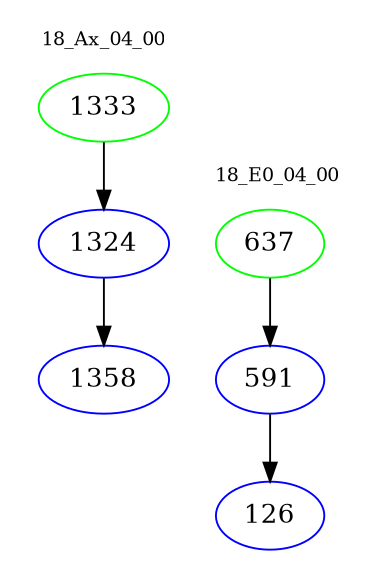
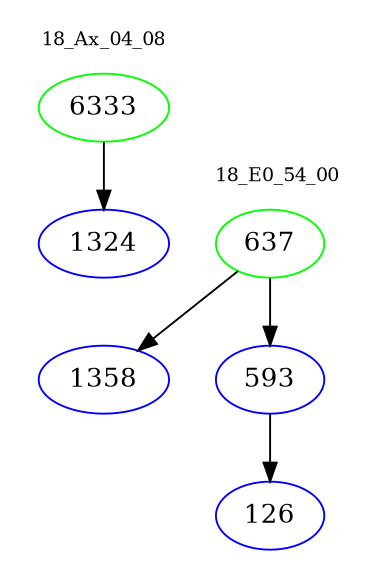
cluster "18_Ax_04_00": label "18_Ax_04_00" -> "18_Ax_04_08"
node "1333": label "1333" -> "6333"
cluster "18_E0_04_00": label "18_E0_04_00" -> "18_E0_54_00"
edge "1324" -> "1358": now "637" -> "1358"
node "591": label "591" -> "593"
